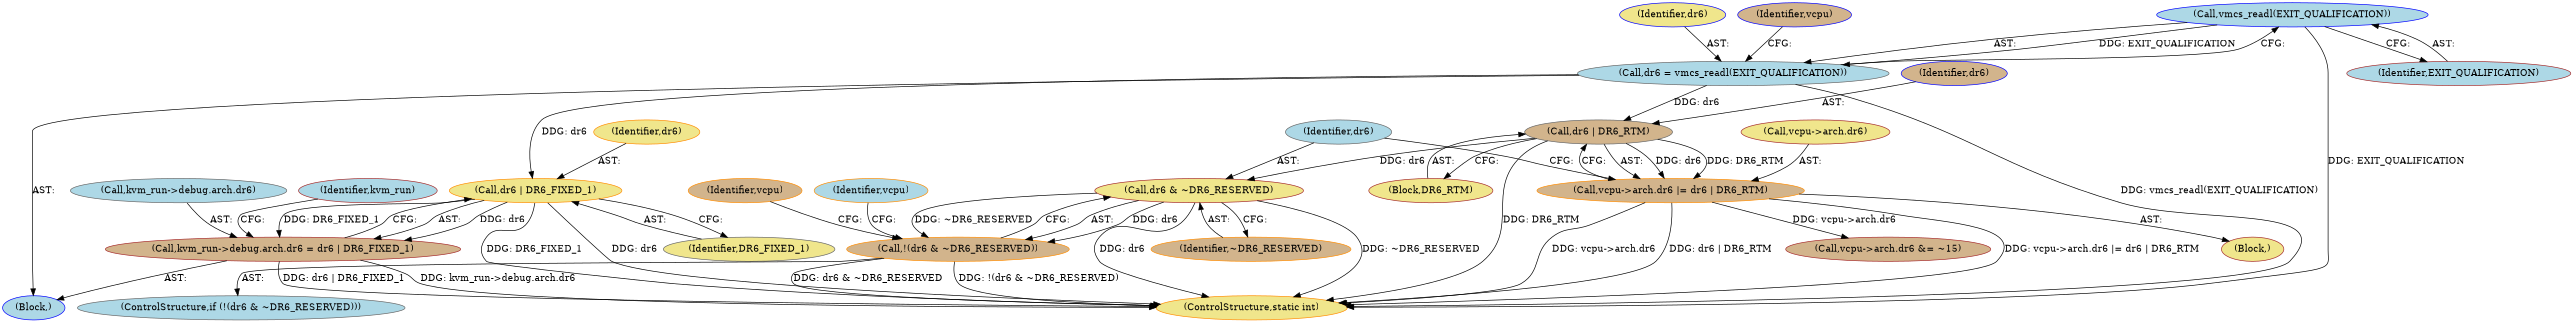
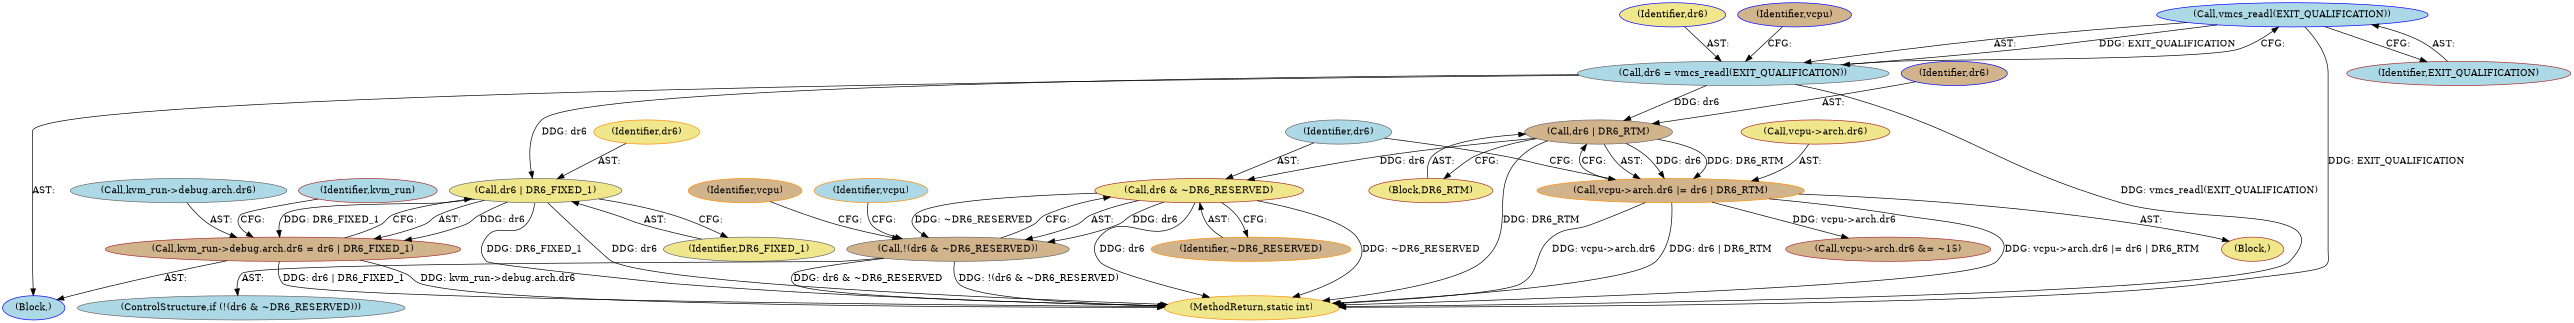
node "(Call,dr6 | DR6_FIXED_1)": color darkorange -> gray40
node "(Call,!(dr6 & ~DR6_RESERVED))": color darkorange -> gray40
node "(ControlStructure,static int)": label "(ControlStructure,static int)" -> "(MethodReturn,static int)"
